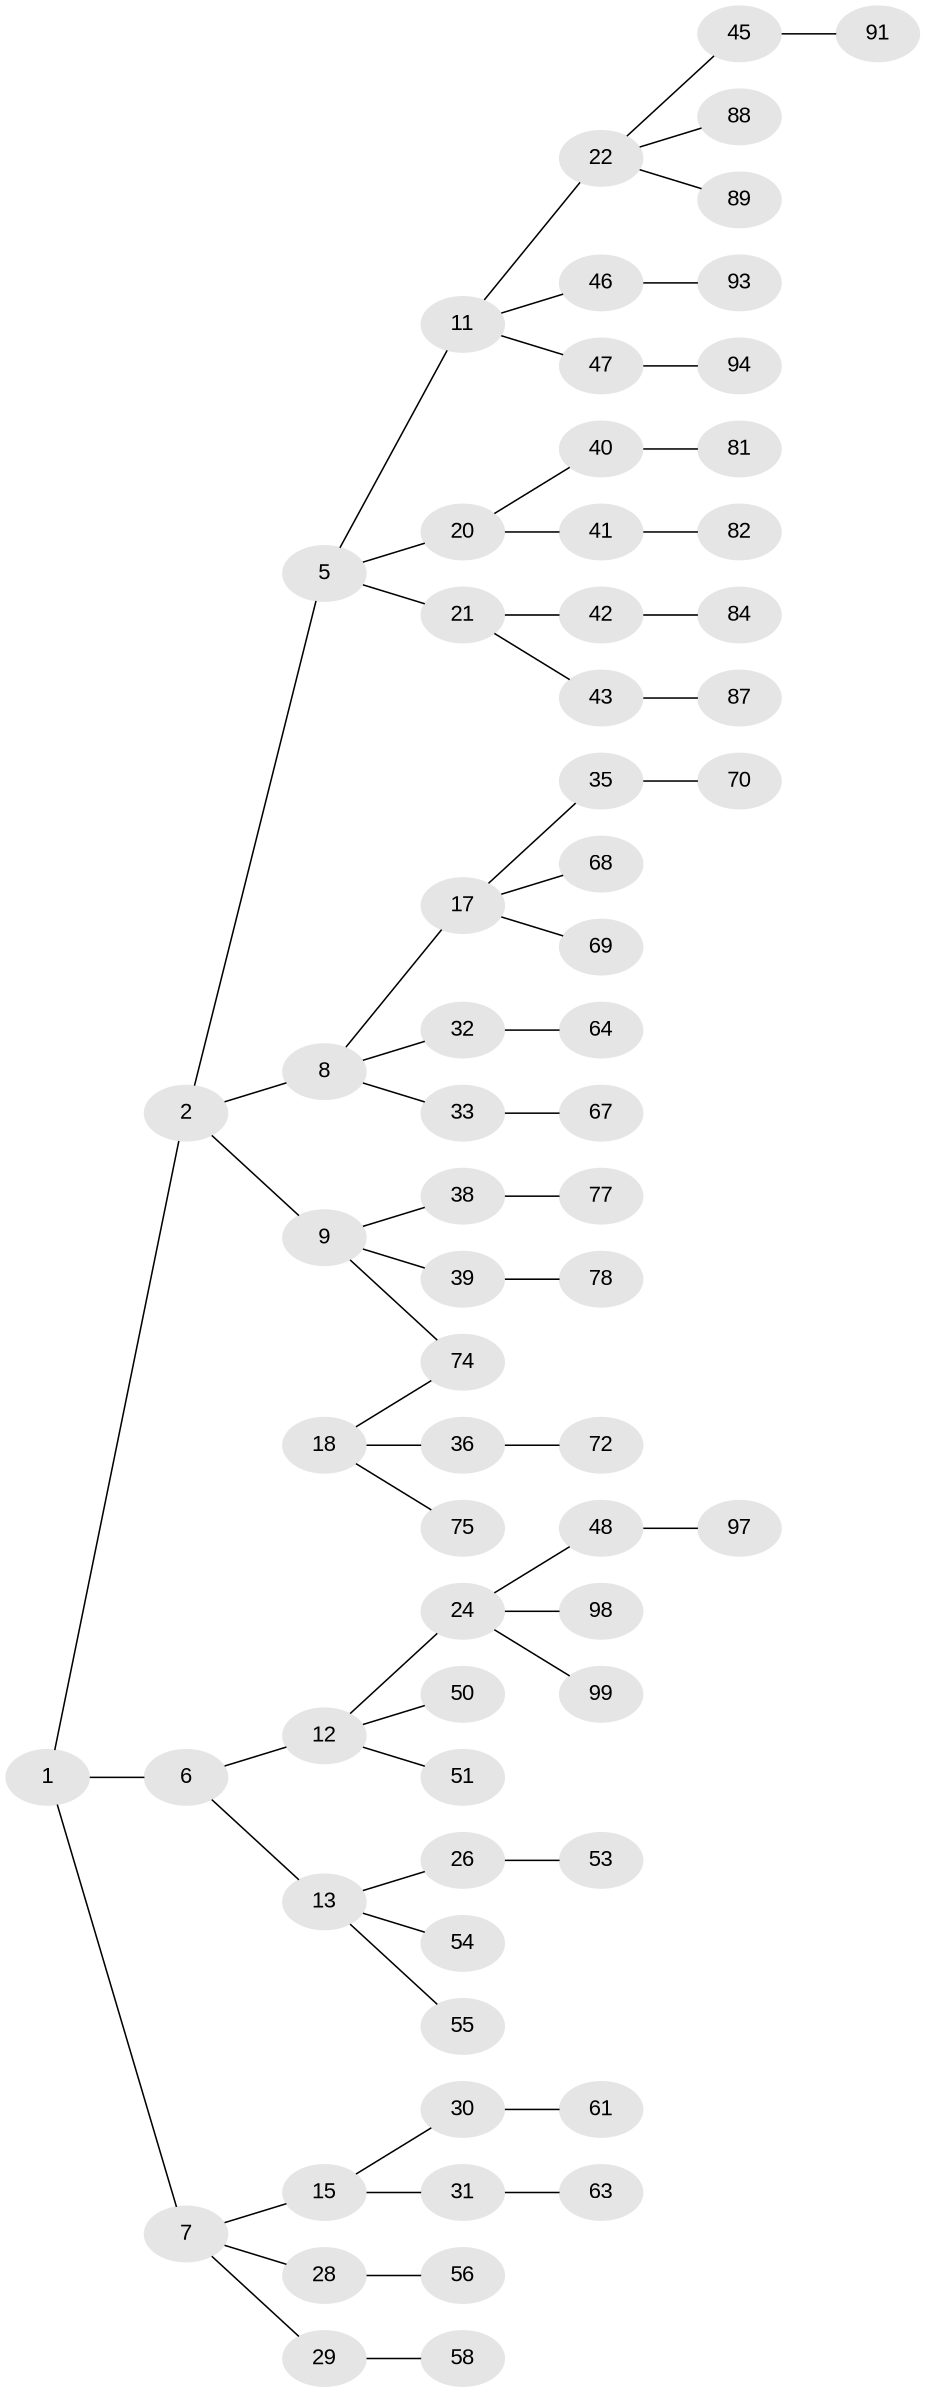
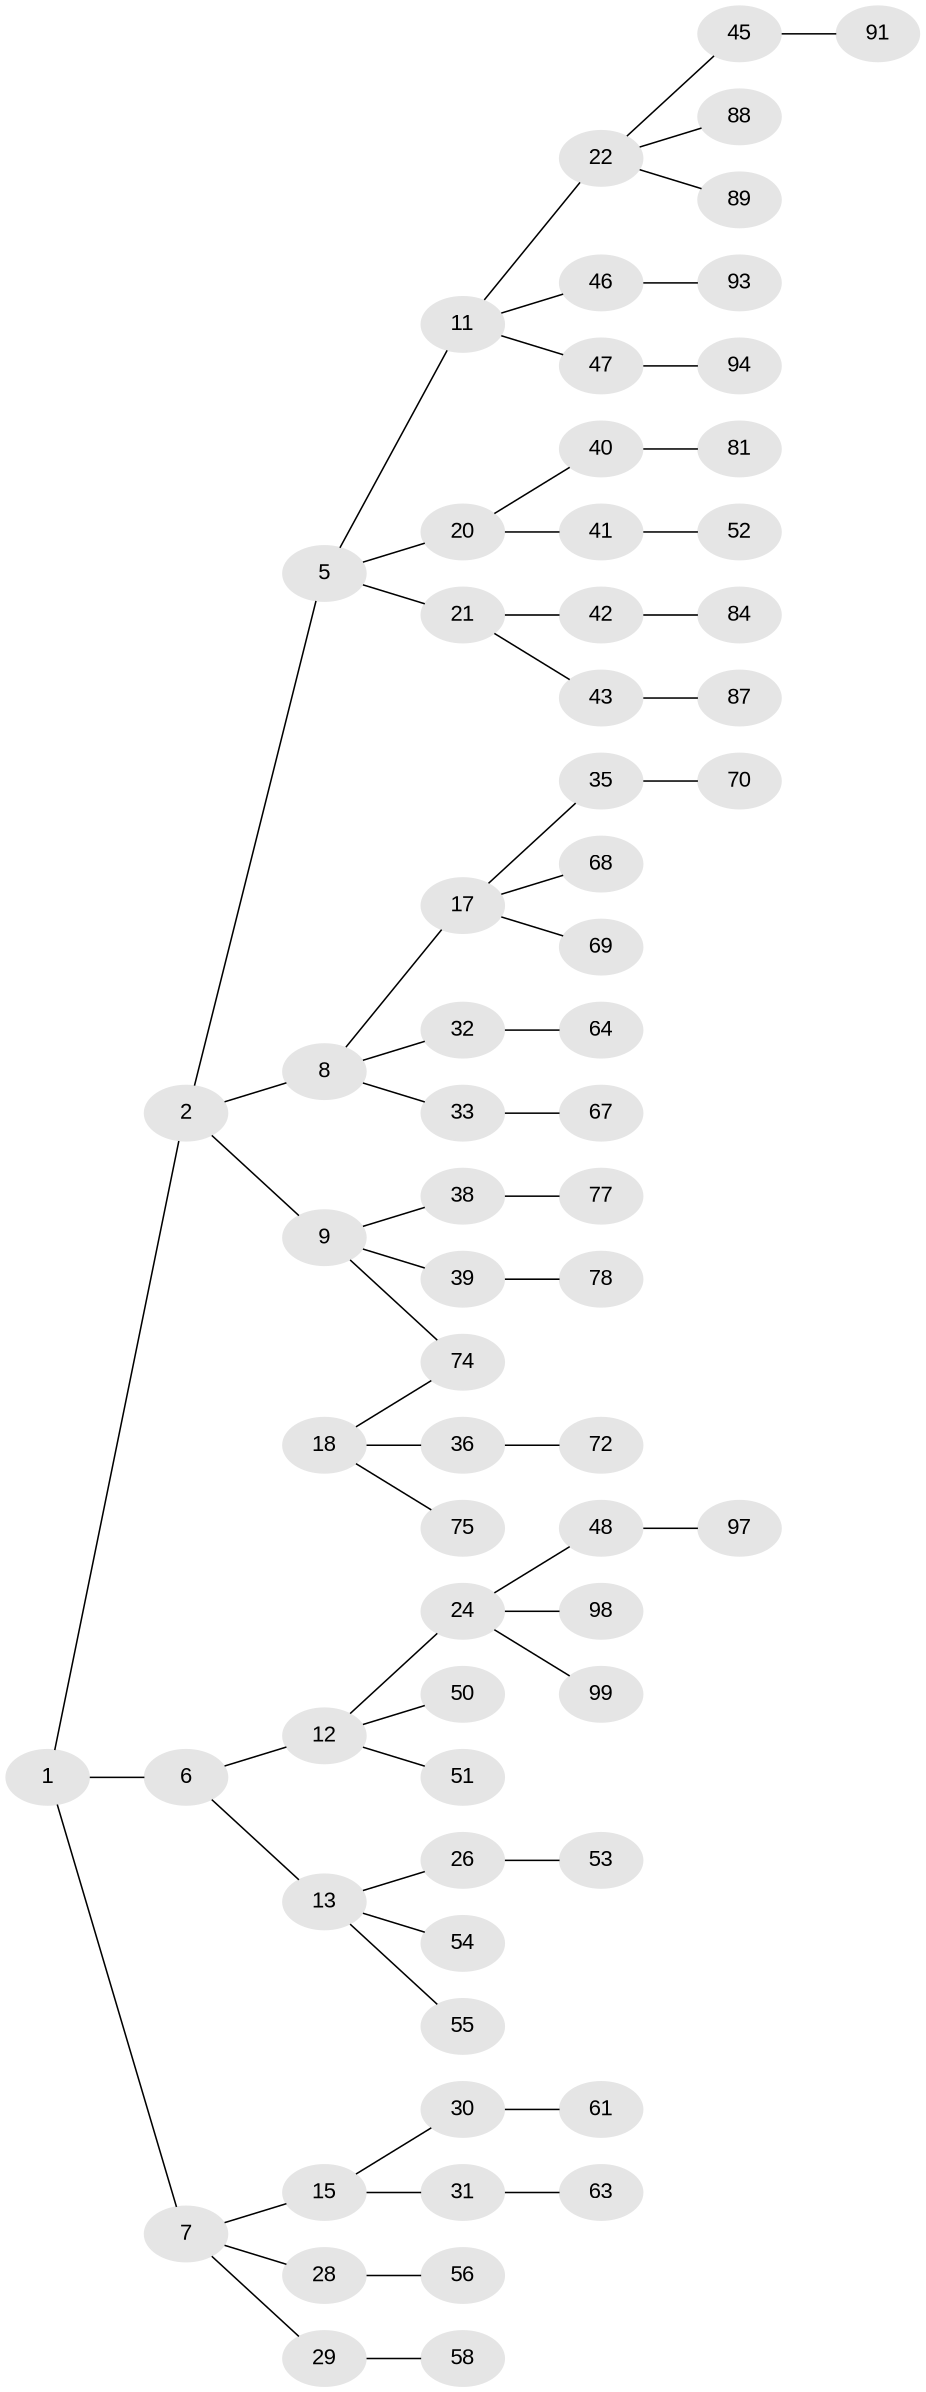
node "82": label "82" -> "52"
